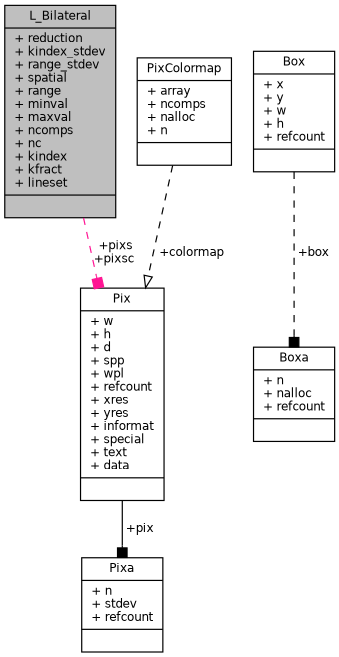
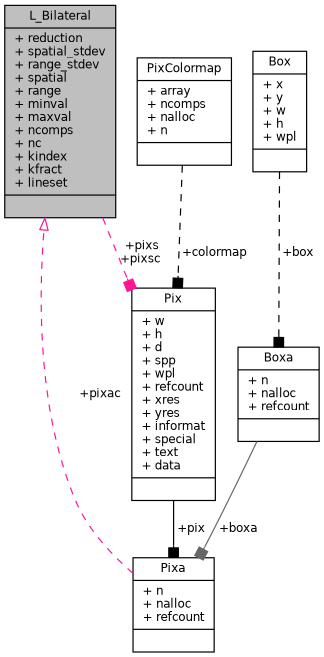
node "L_Bilateral": text "+ kindex_stdev" -> "+ spatial_stdev"
node "Box": text "+ refcount" -> "+ wpl"
edge "PixColormap" -> "Pix": arrowhead onormal -> box
edge "Pixa" -> "L_Bilateral": added, label "+pixac"
edge "Boxa" -> "Pixa": added, label "+boxa"
node "Pixa": text "+ stdev" -> "+ nalloc"
